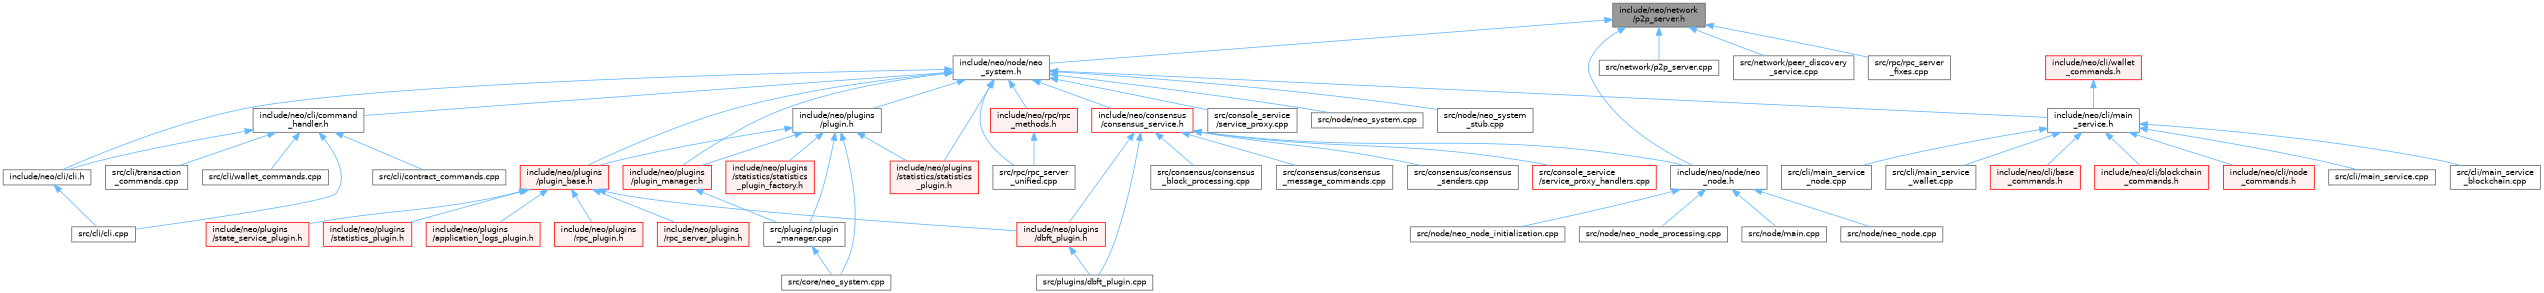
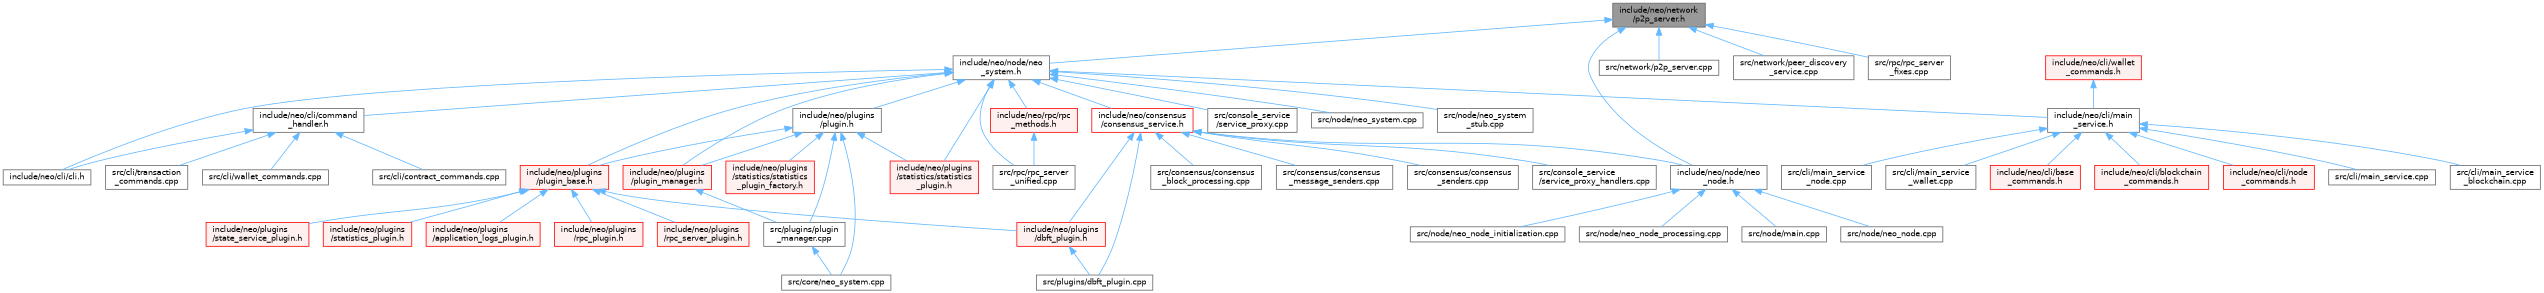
node "src/consensus/consensus _message_commands.cpp": label "src/consensus/consensus _message_commands.cpp" -> "src/consensus/consensus _message_senders.cpp"
node "src/console_service /service_proxy_handlers.cpp": color red -> grey40
node "src/cli/cli.cpp": removed
